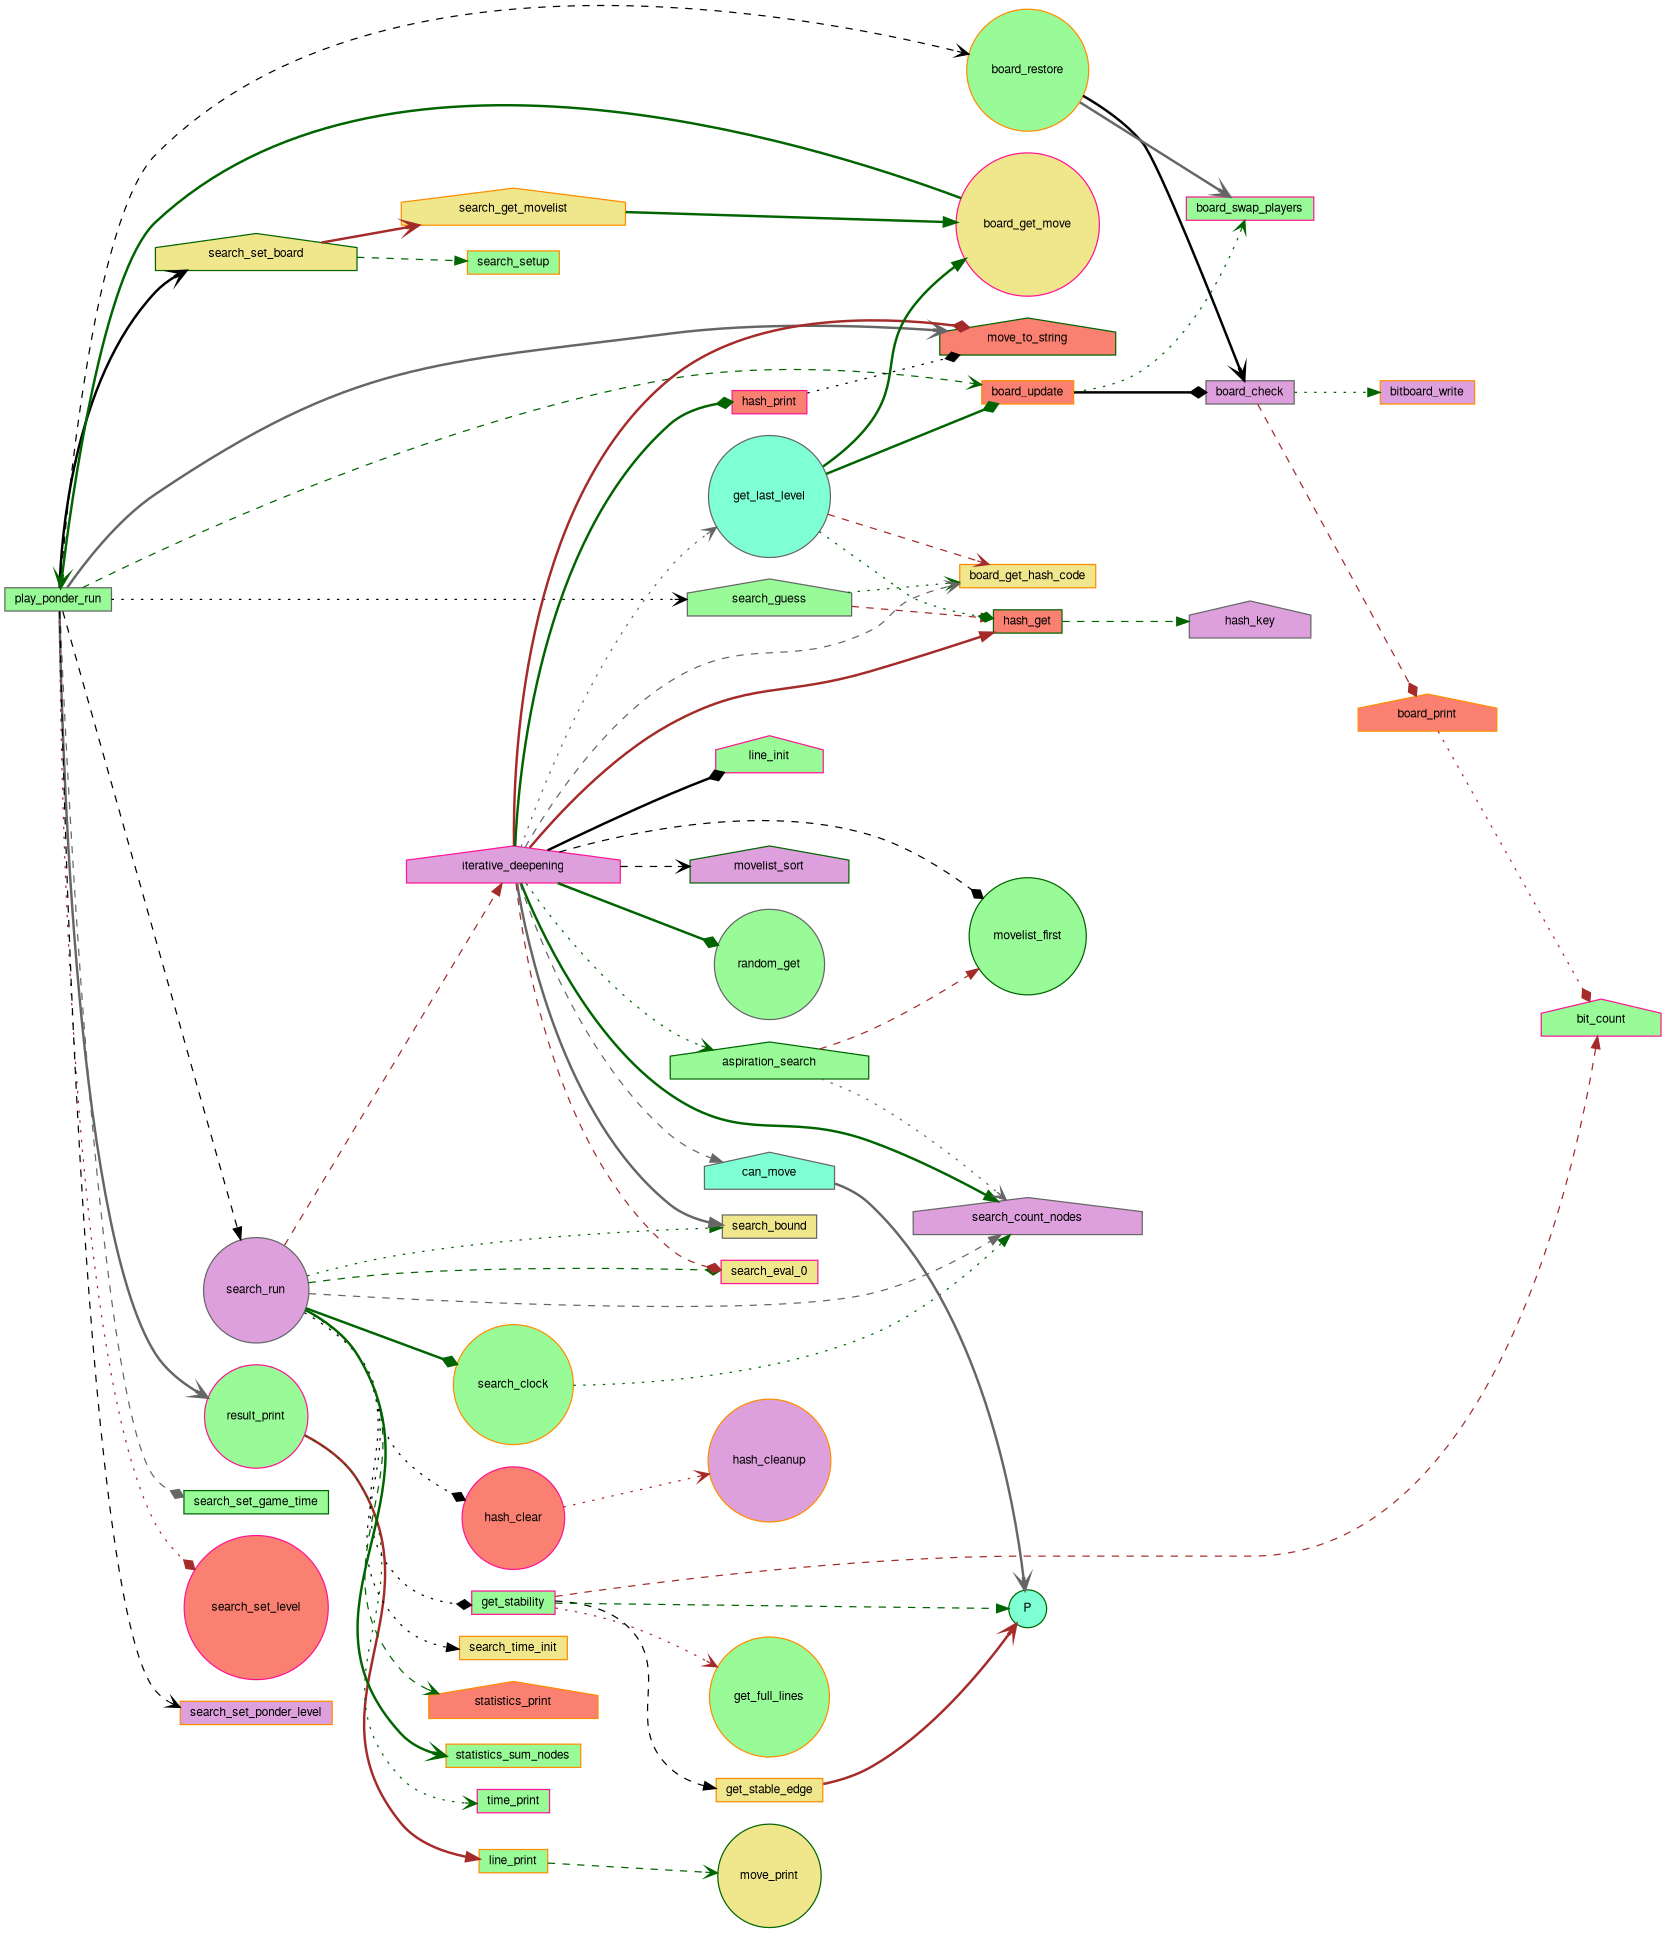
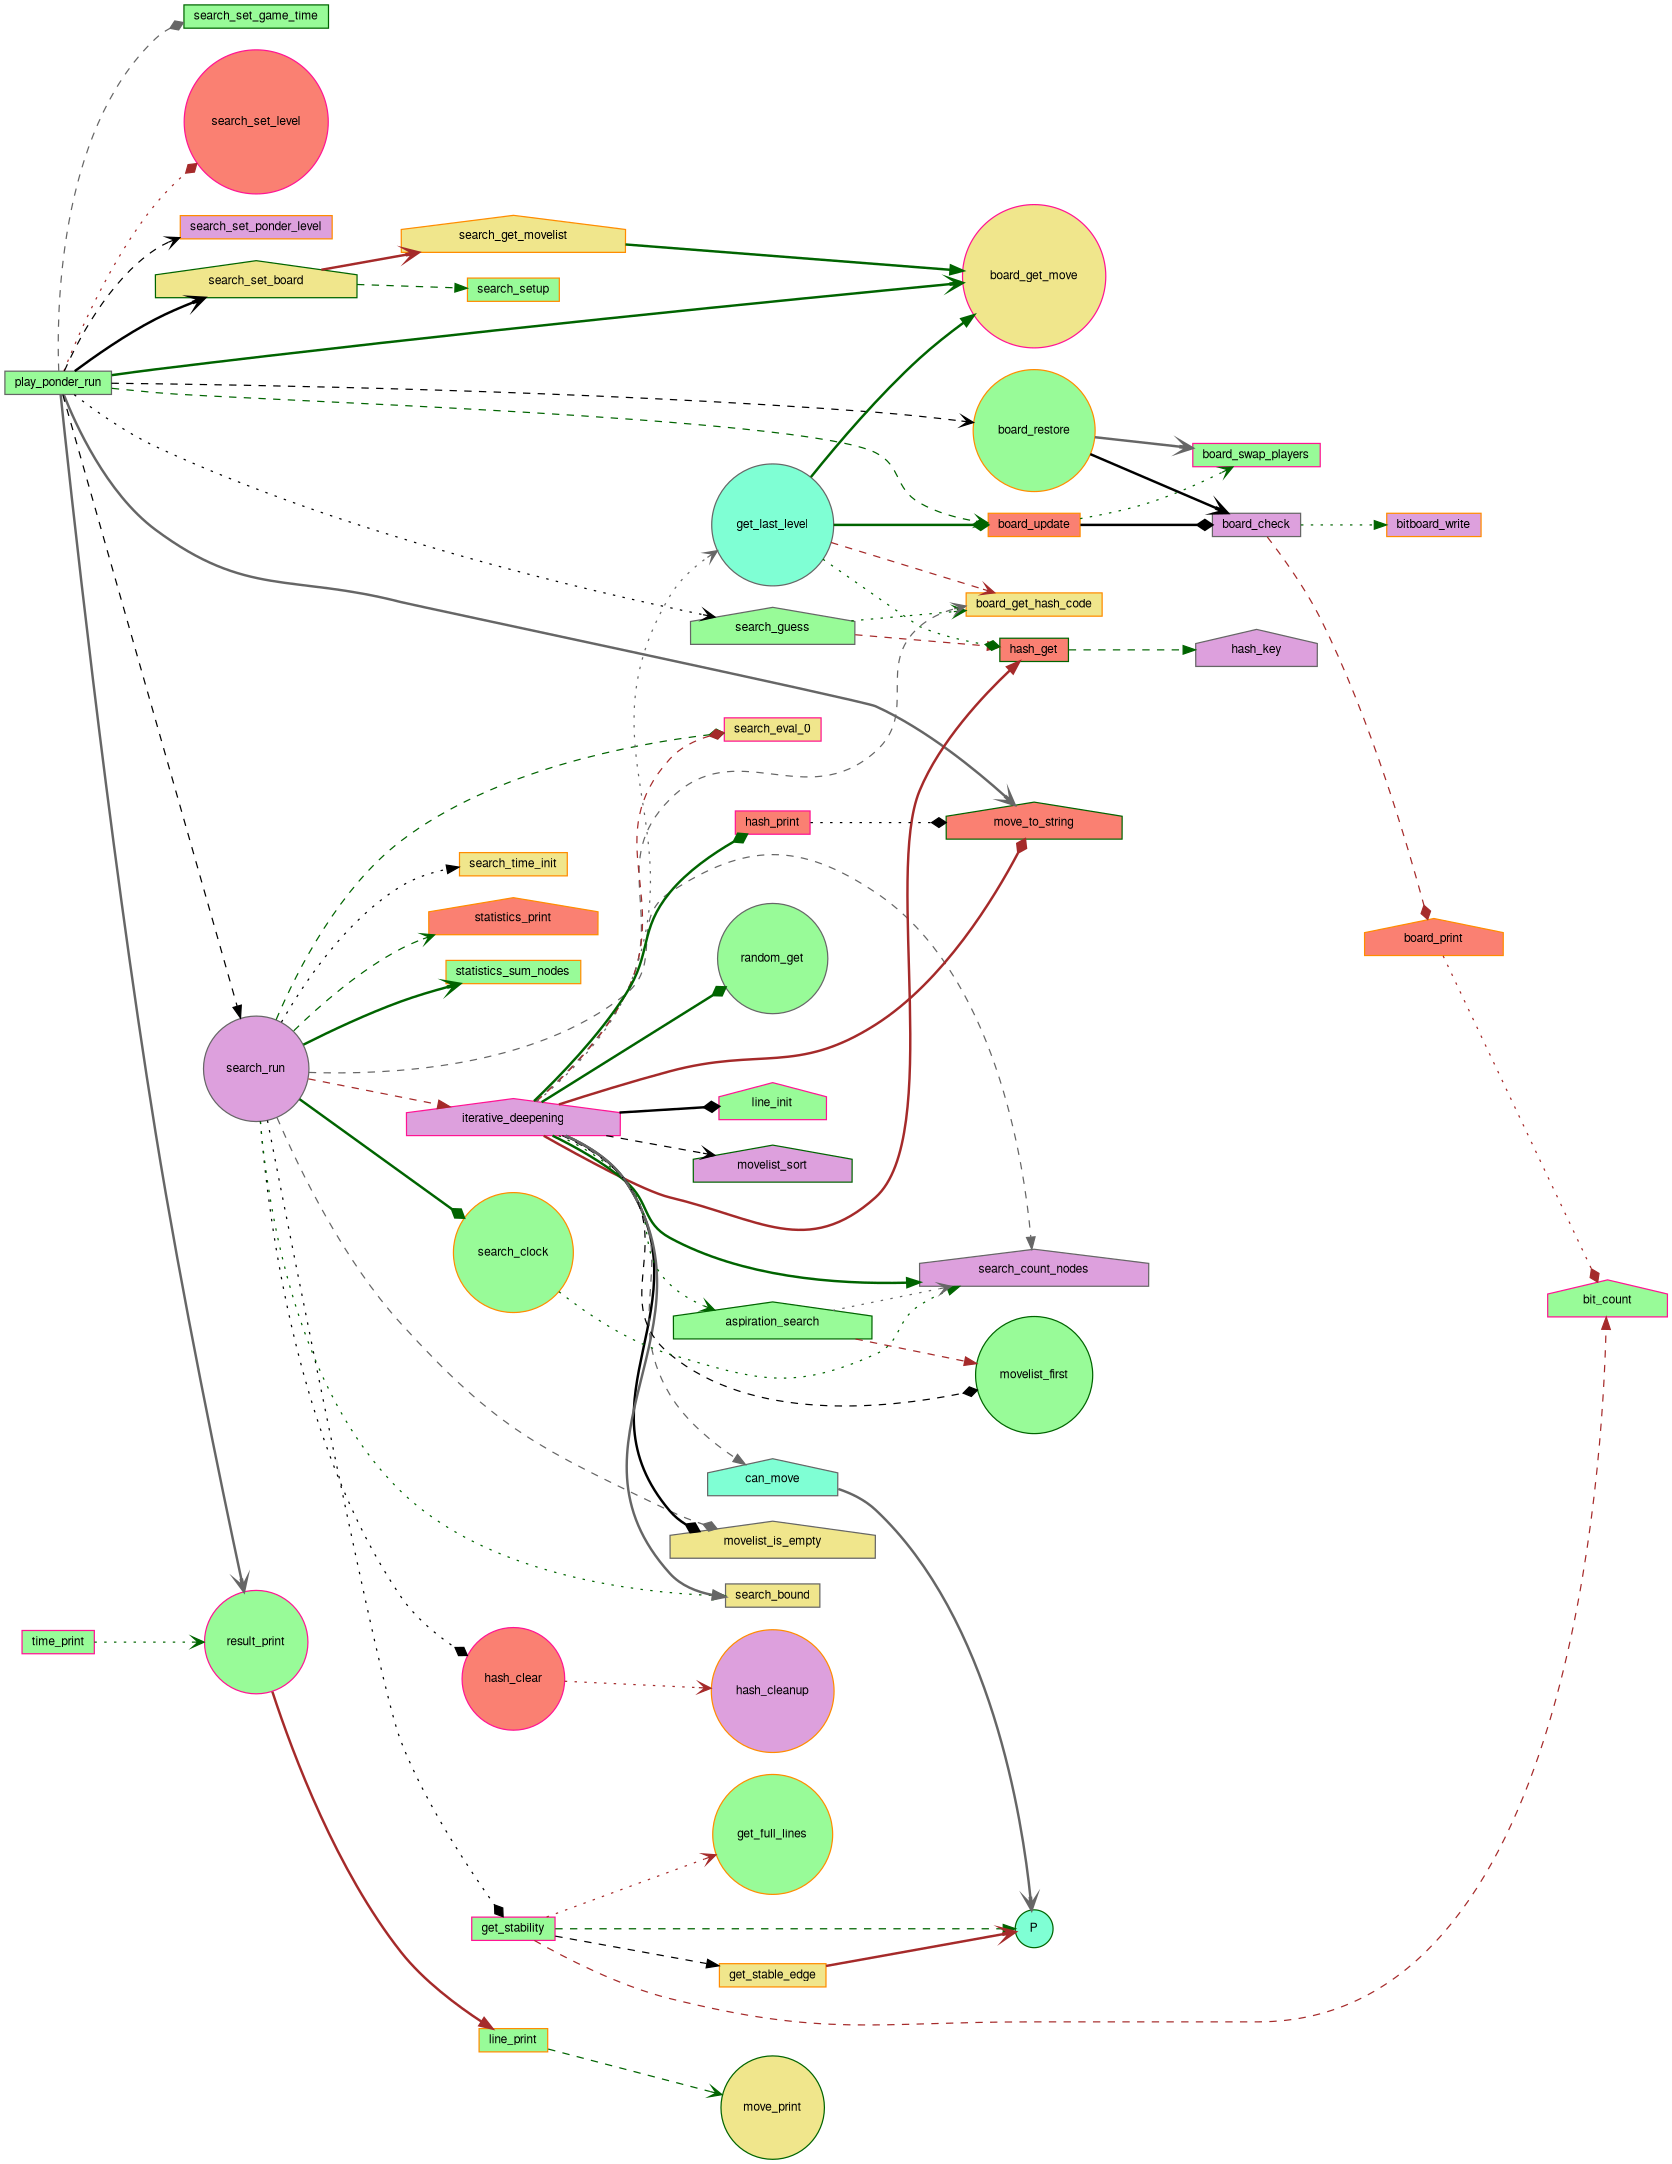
edge "board_get_move" -> "play_ponder_run": reversed
node "movelist_is_empty": added
edge "result_print" -> "time_print": reversed
